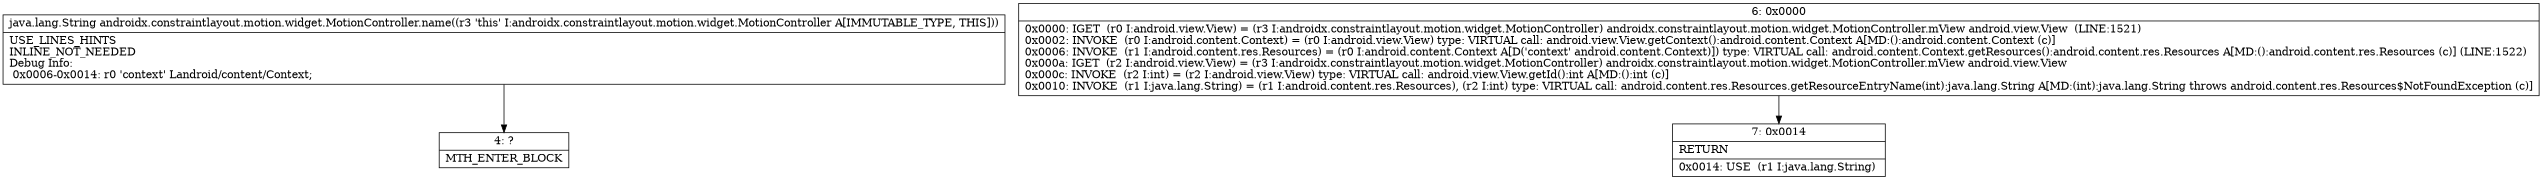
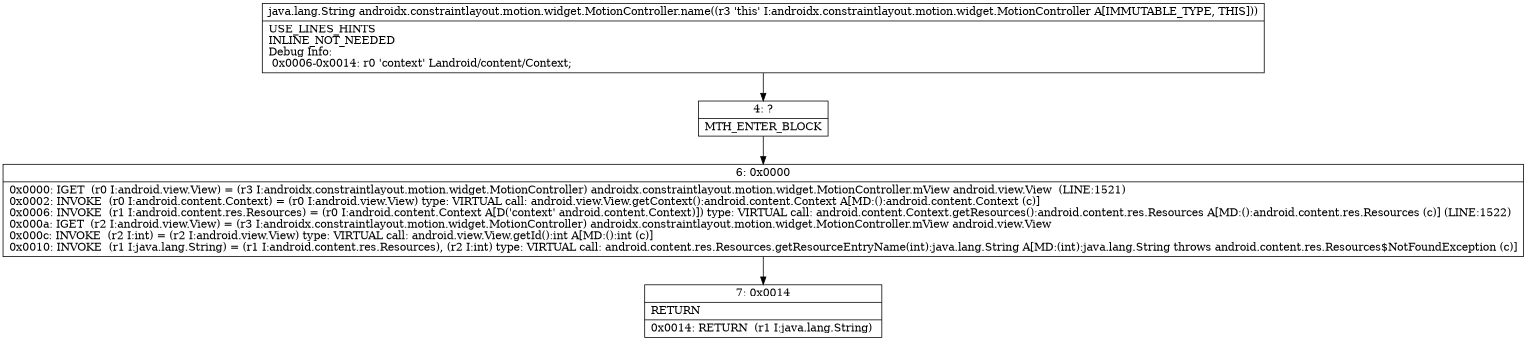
edge "4: ?" -> "6: 0x0000": added
node "7: 0x0014": text "0x0014: USE  (r1 I:java.lang.String)" -> "0x0014: RETURN  (r1 I:java.lang.String)"
